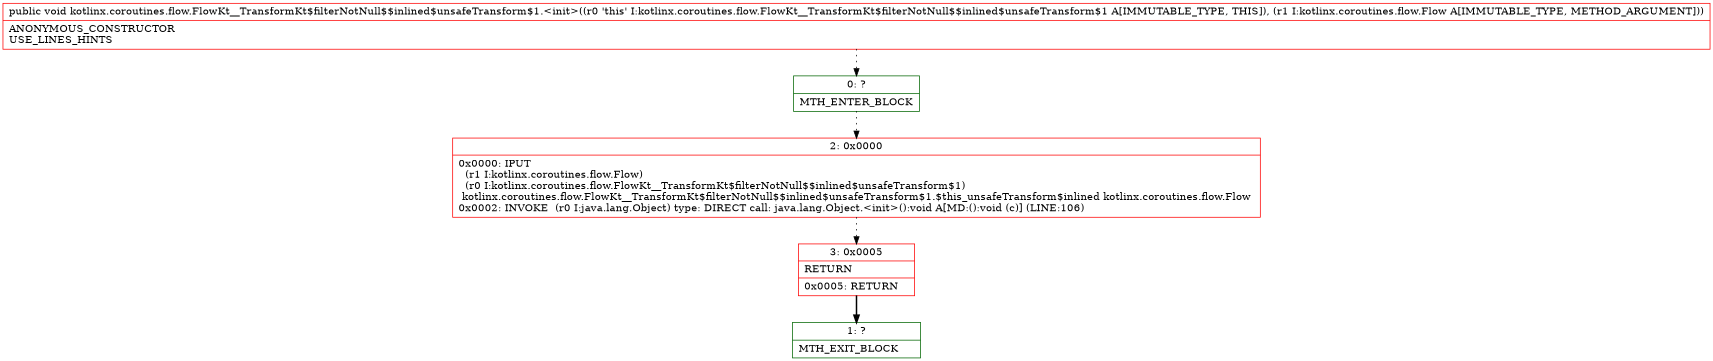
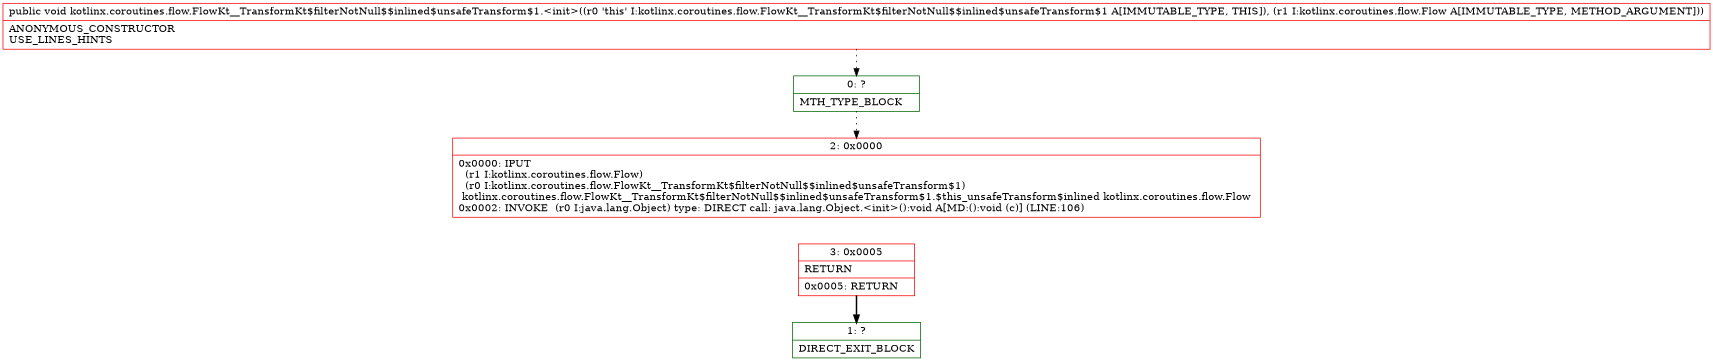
node "0: ?": text "MTH_ENTER_BLOCK" -> "MTH_TYPE_BLOCK"
edge "2: 0x0000" -> "3: 0x0005": removed
node "1: ?": text "MTH_EXIT_BLOCK" -> "DIRECT_EXIT_BLOCK"
